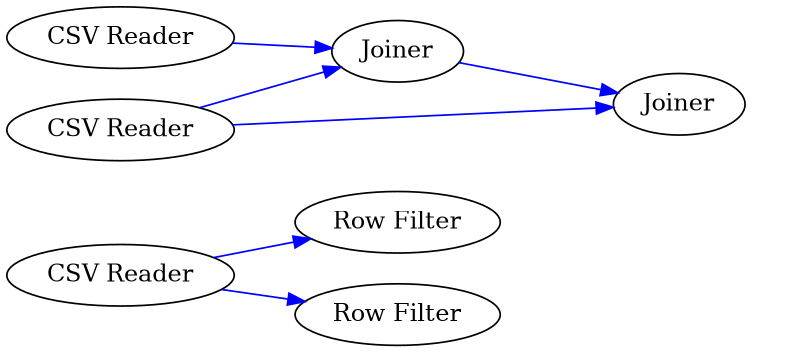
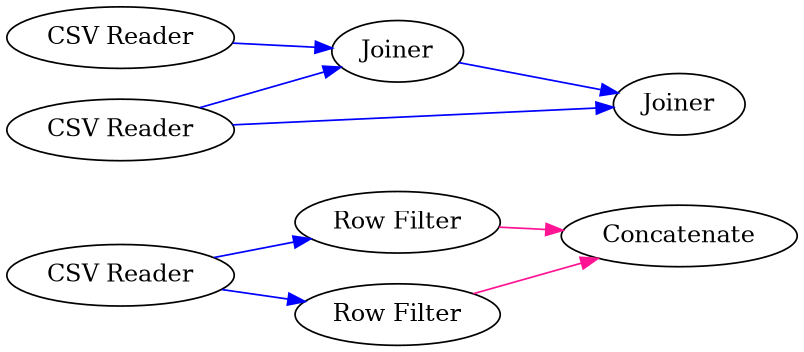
node "Concatenate": added
